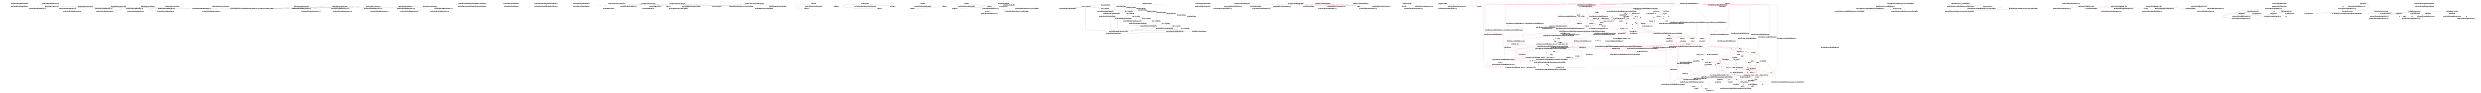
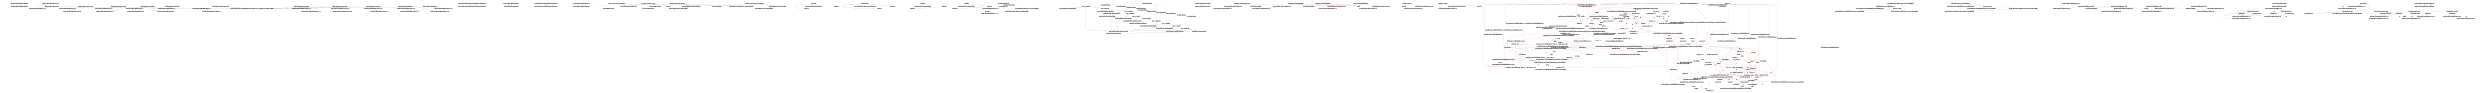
node "ThreeDigitSets.Units": removed
